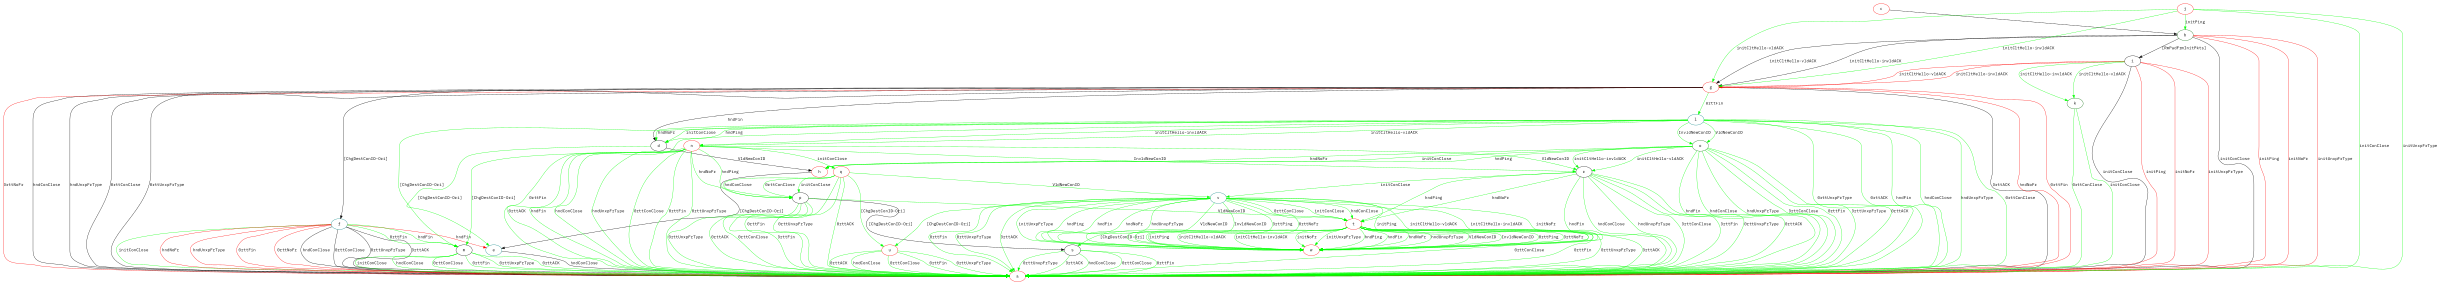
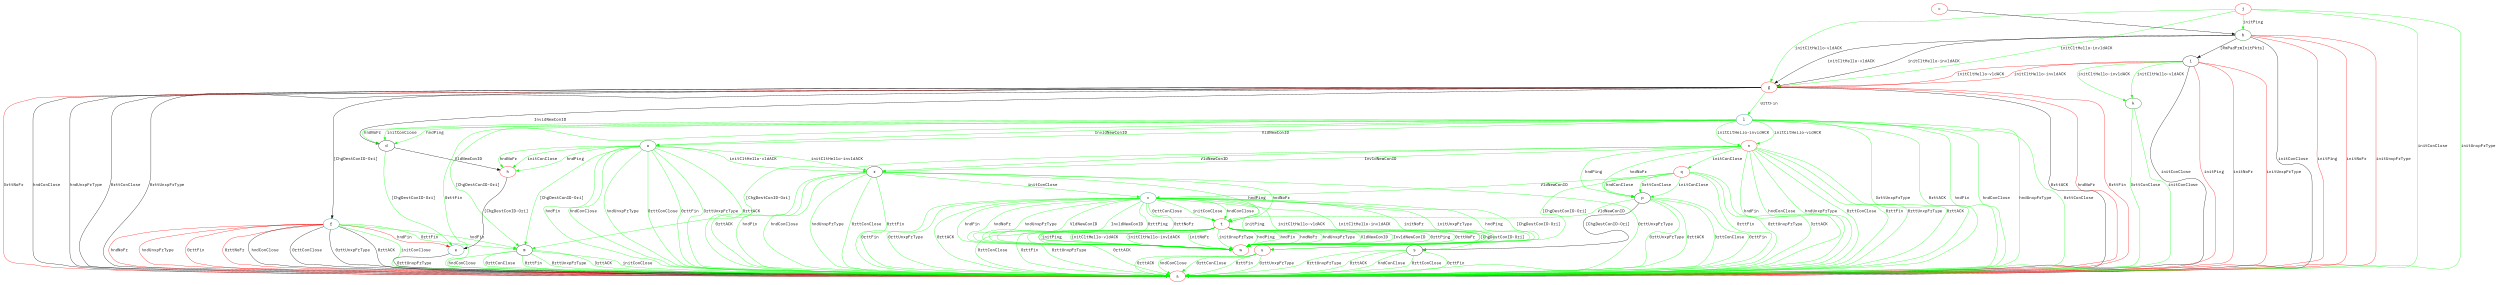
edge "g" -> "d": label "hndFin " -> "InvldNewConID "
edge "o" -> "m": added, label "[ChgDestConID-Ori]"
edge "e" -> "a": label "hndConClose " -> "0rttUnxpFrType "
